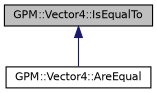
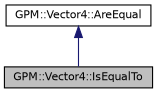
edge "GPM::Vector4::AreEqual" -> "GPM::Vector4::IsEqualTo": reversed
